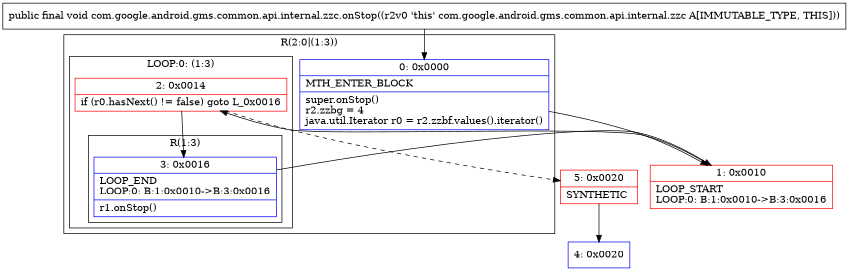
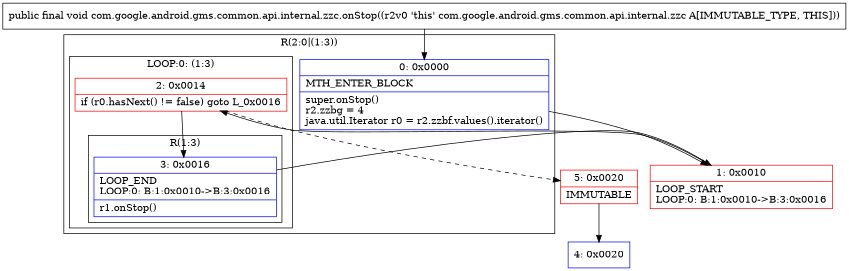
node "5: 0x0020": text "SYNTHETIC" -> "IMMUTABLE"
